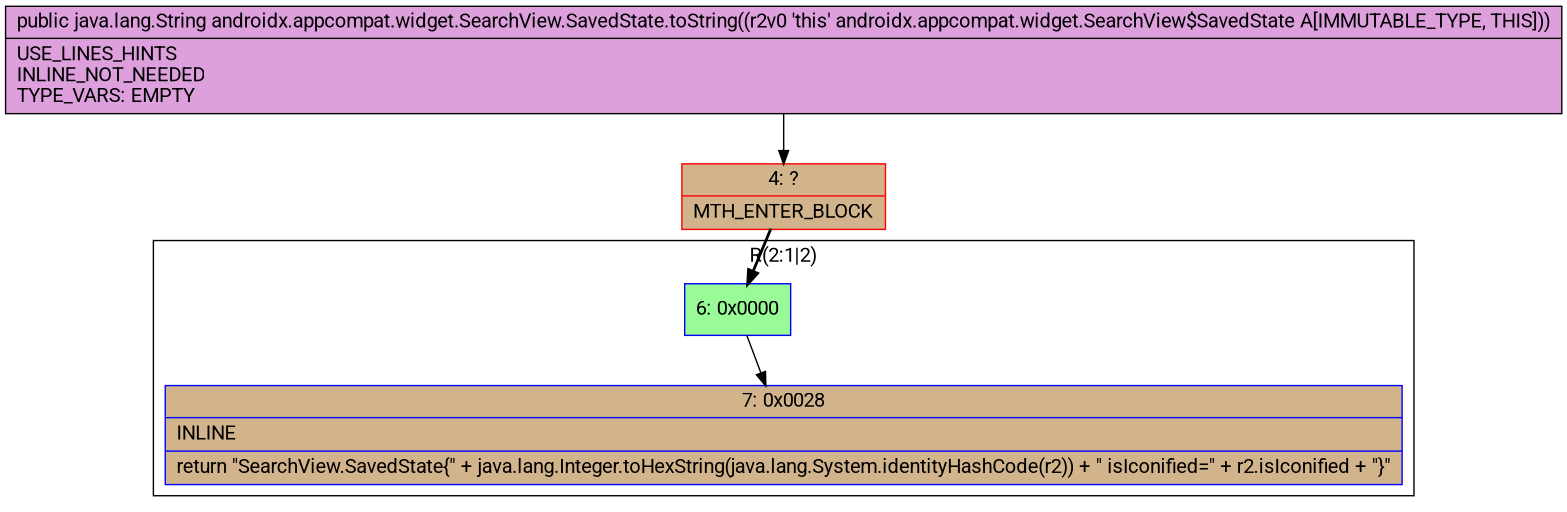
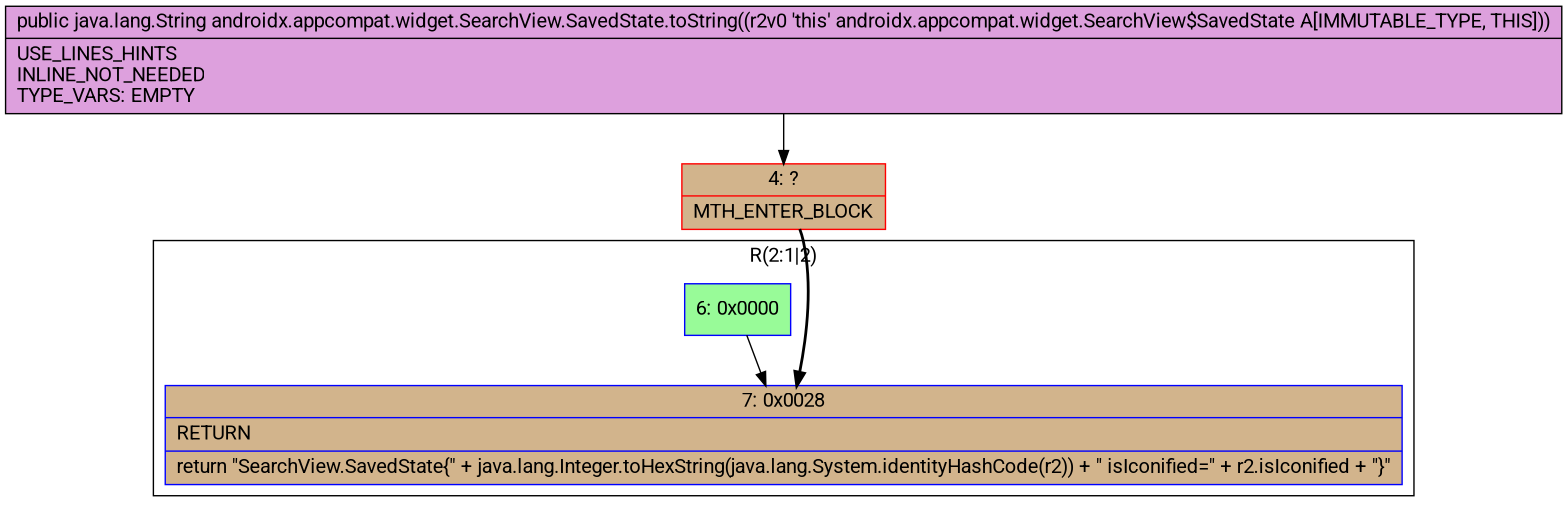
edge "4: ?" -> "6: 0x0000": now "4: ?" -> "7: 0x0028"
node "7: 0x0028": text "INLINE" -> "RETURN"
